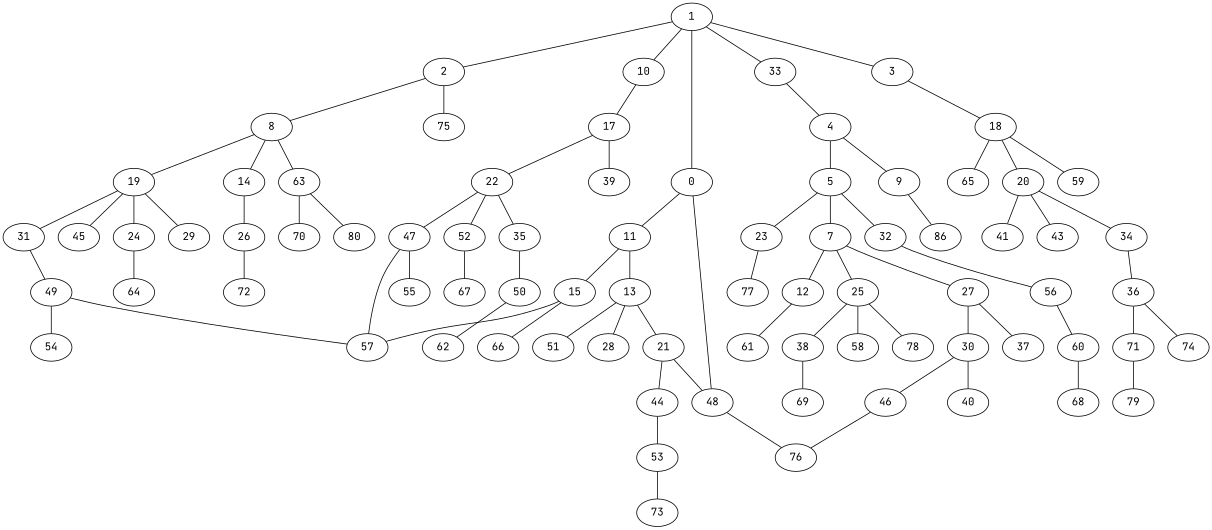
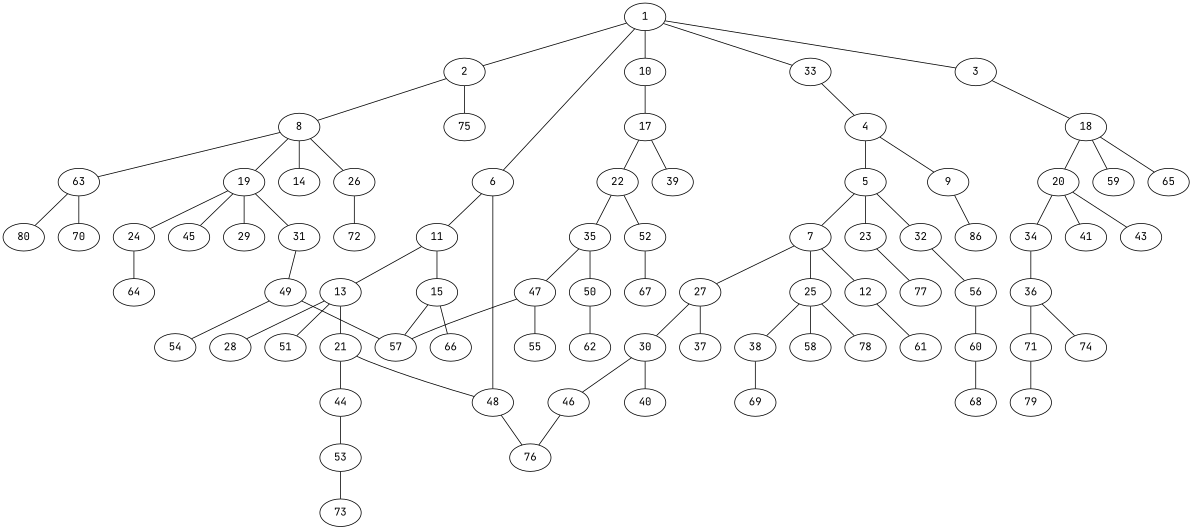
node "0": label "0" -> "6"
edge "14" -- "26": now "8" -- "26"
edge "22" -- "47": now "35" -- "47"
